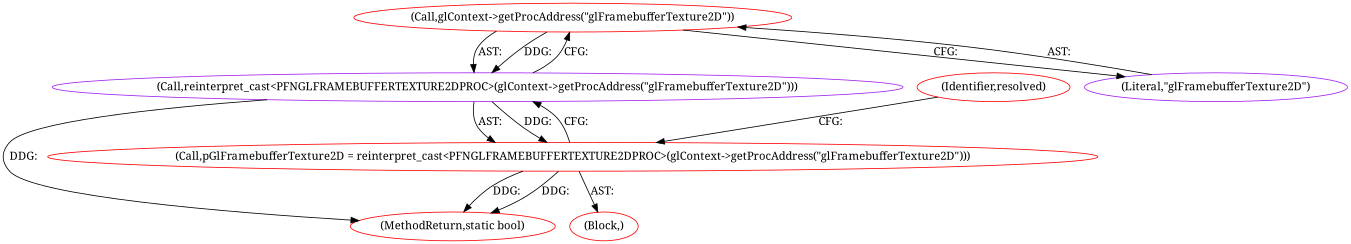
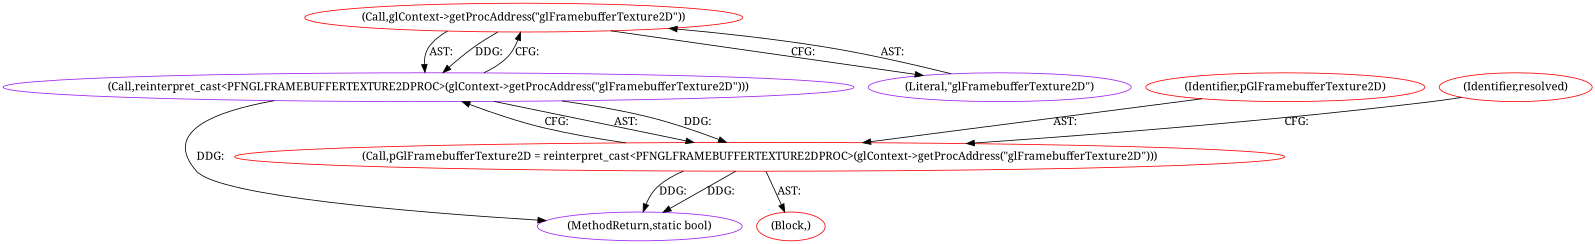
node "(Identifier,pGlFramebufferTexture2D)": added
node "(MethodReturn,static bool)": color red -> purple
